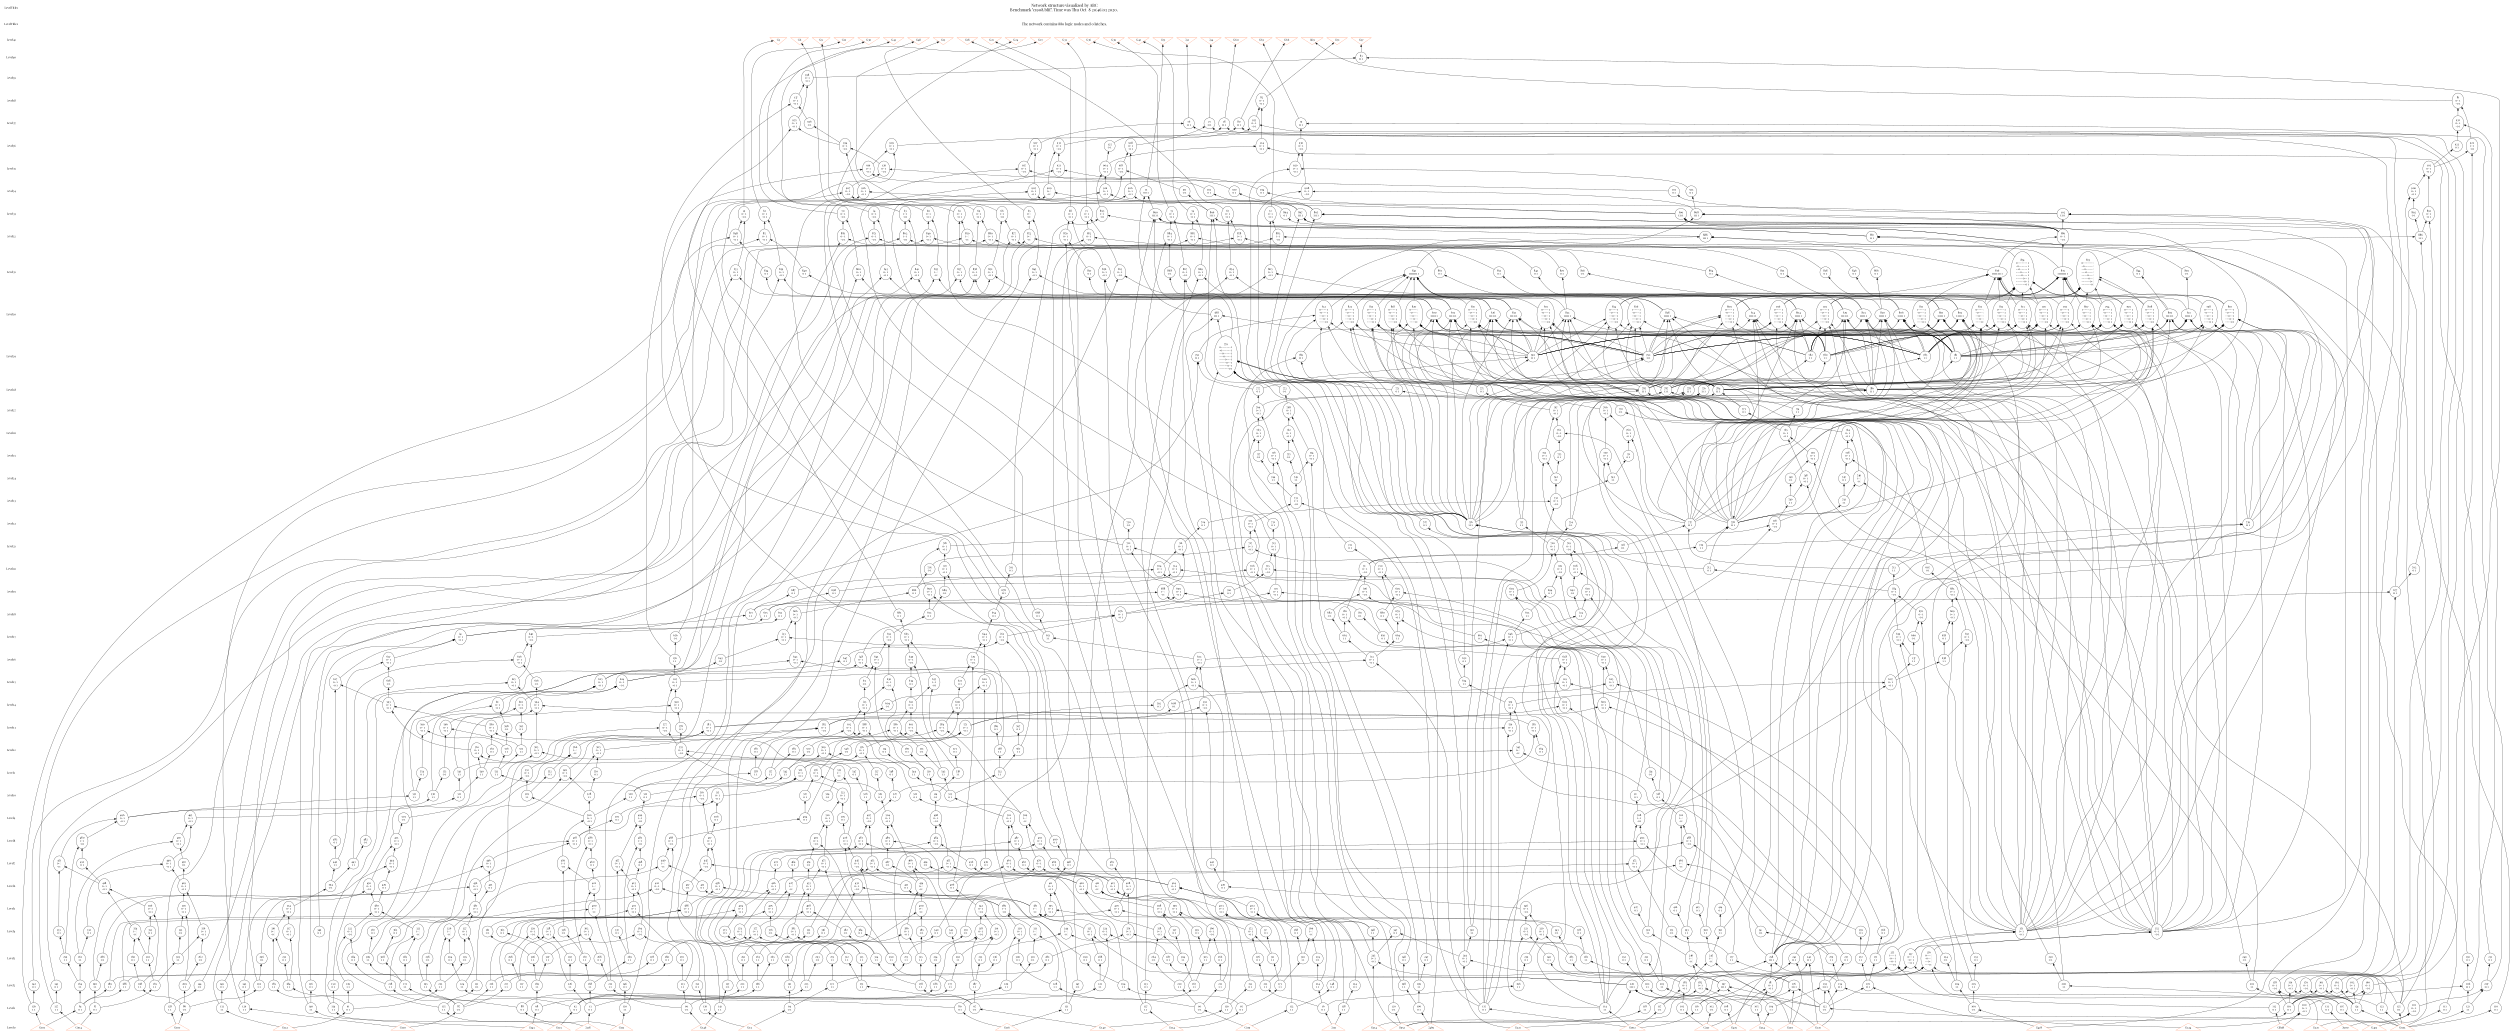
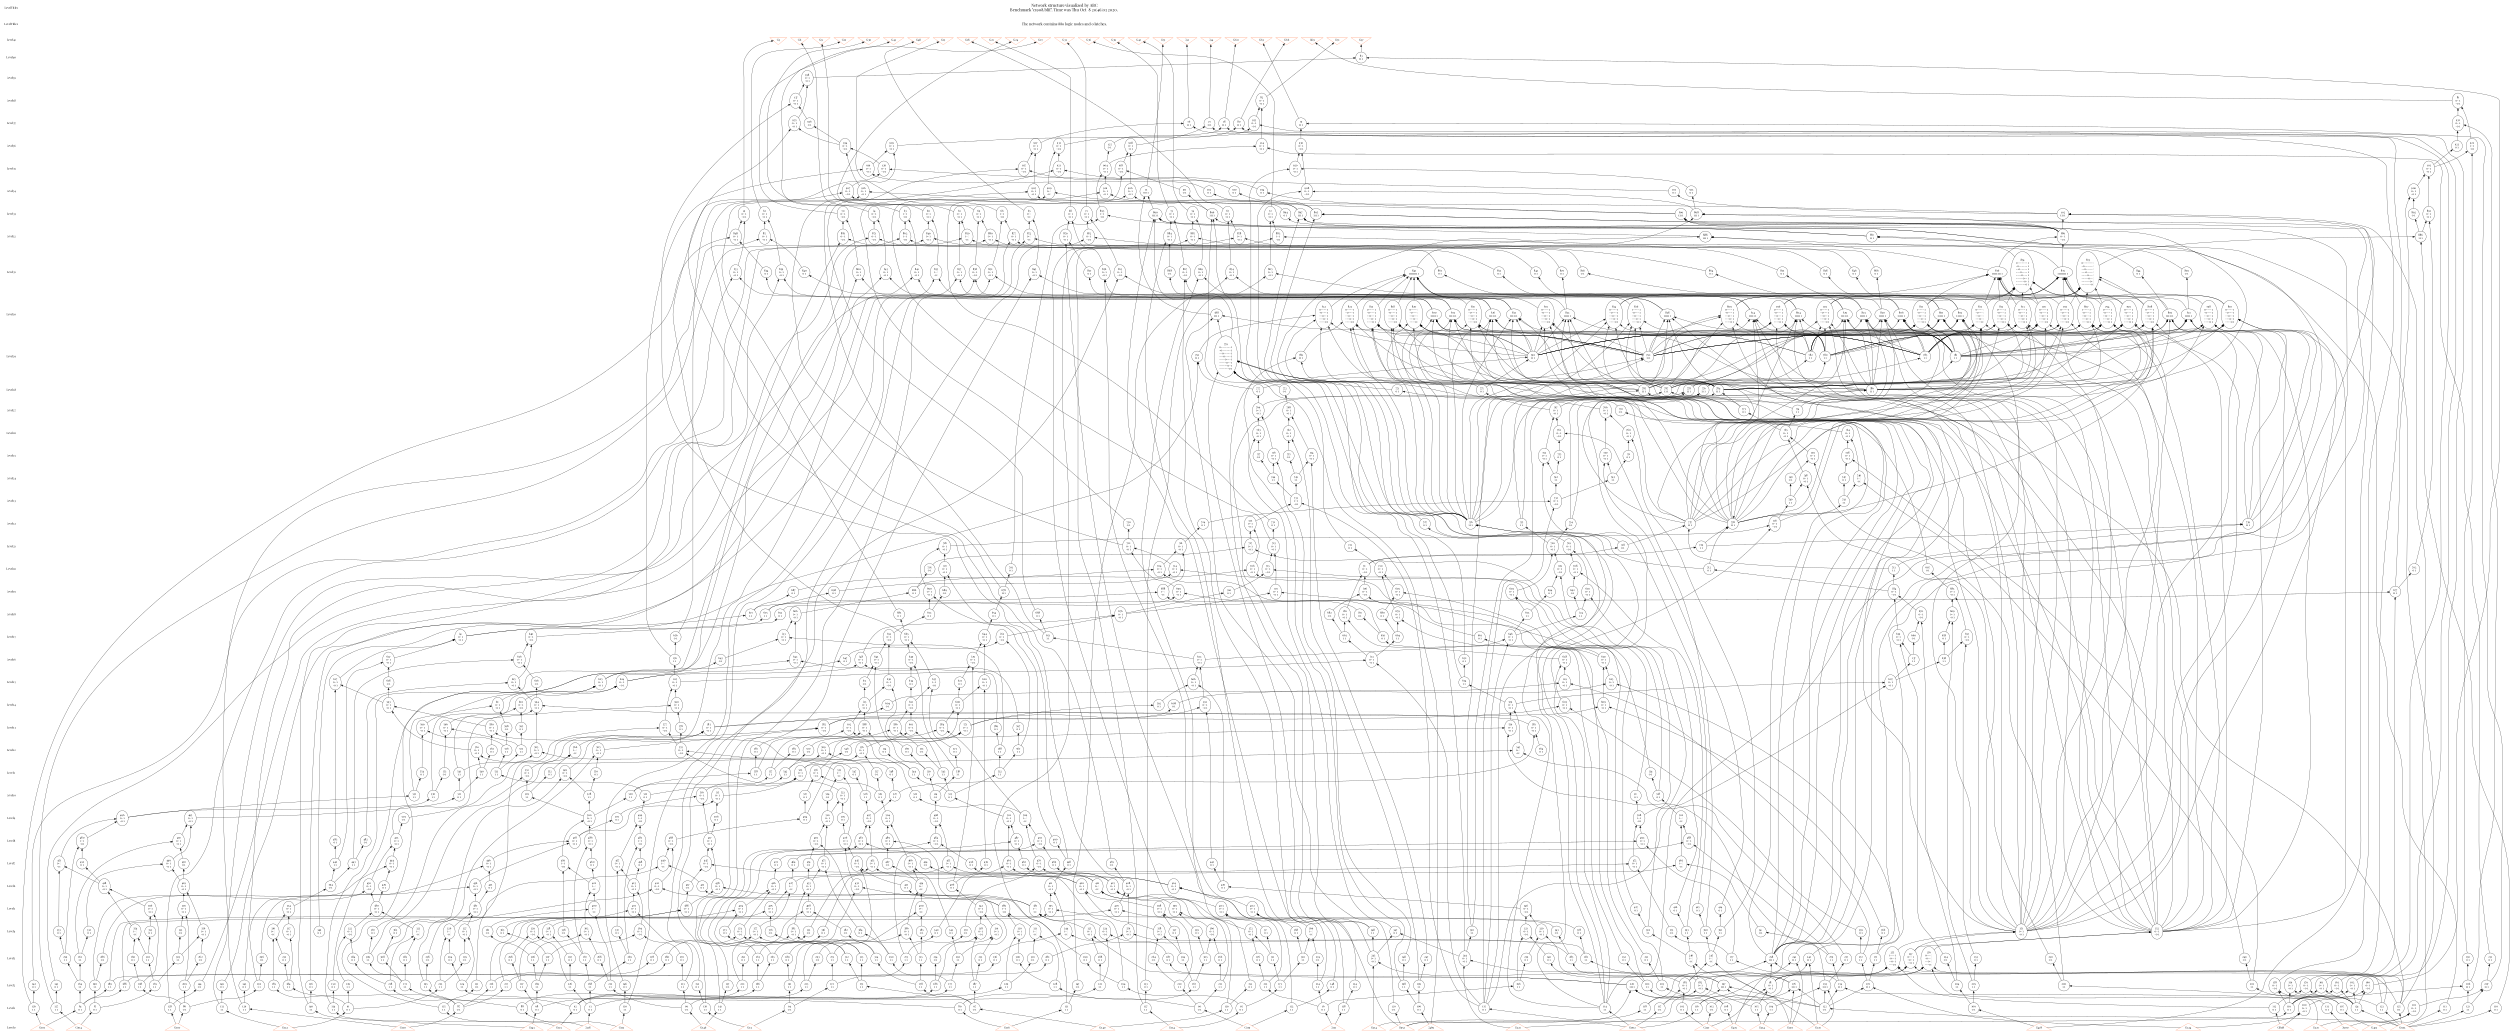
edge "510 0- 1 -0 1" -> "524 0 1": added
edge "98 0 1" -> "227 1 1": added
